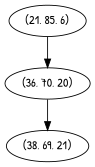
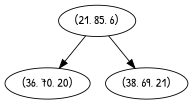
edge "(36, 70, 20)" -> "(38, 69, 21)": now "(21, 85, 6)" -> "(38, 69, 21)"
